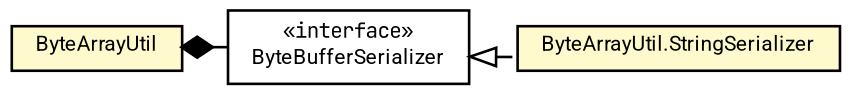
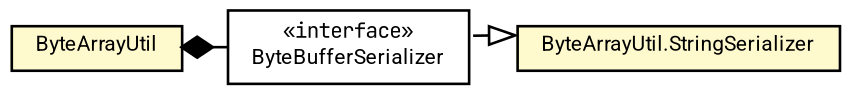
edge "ByteArrayUtil.StringSerializer" -> "ByteBufferSerializer": reversed
